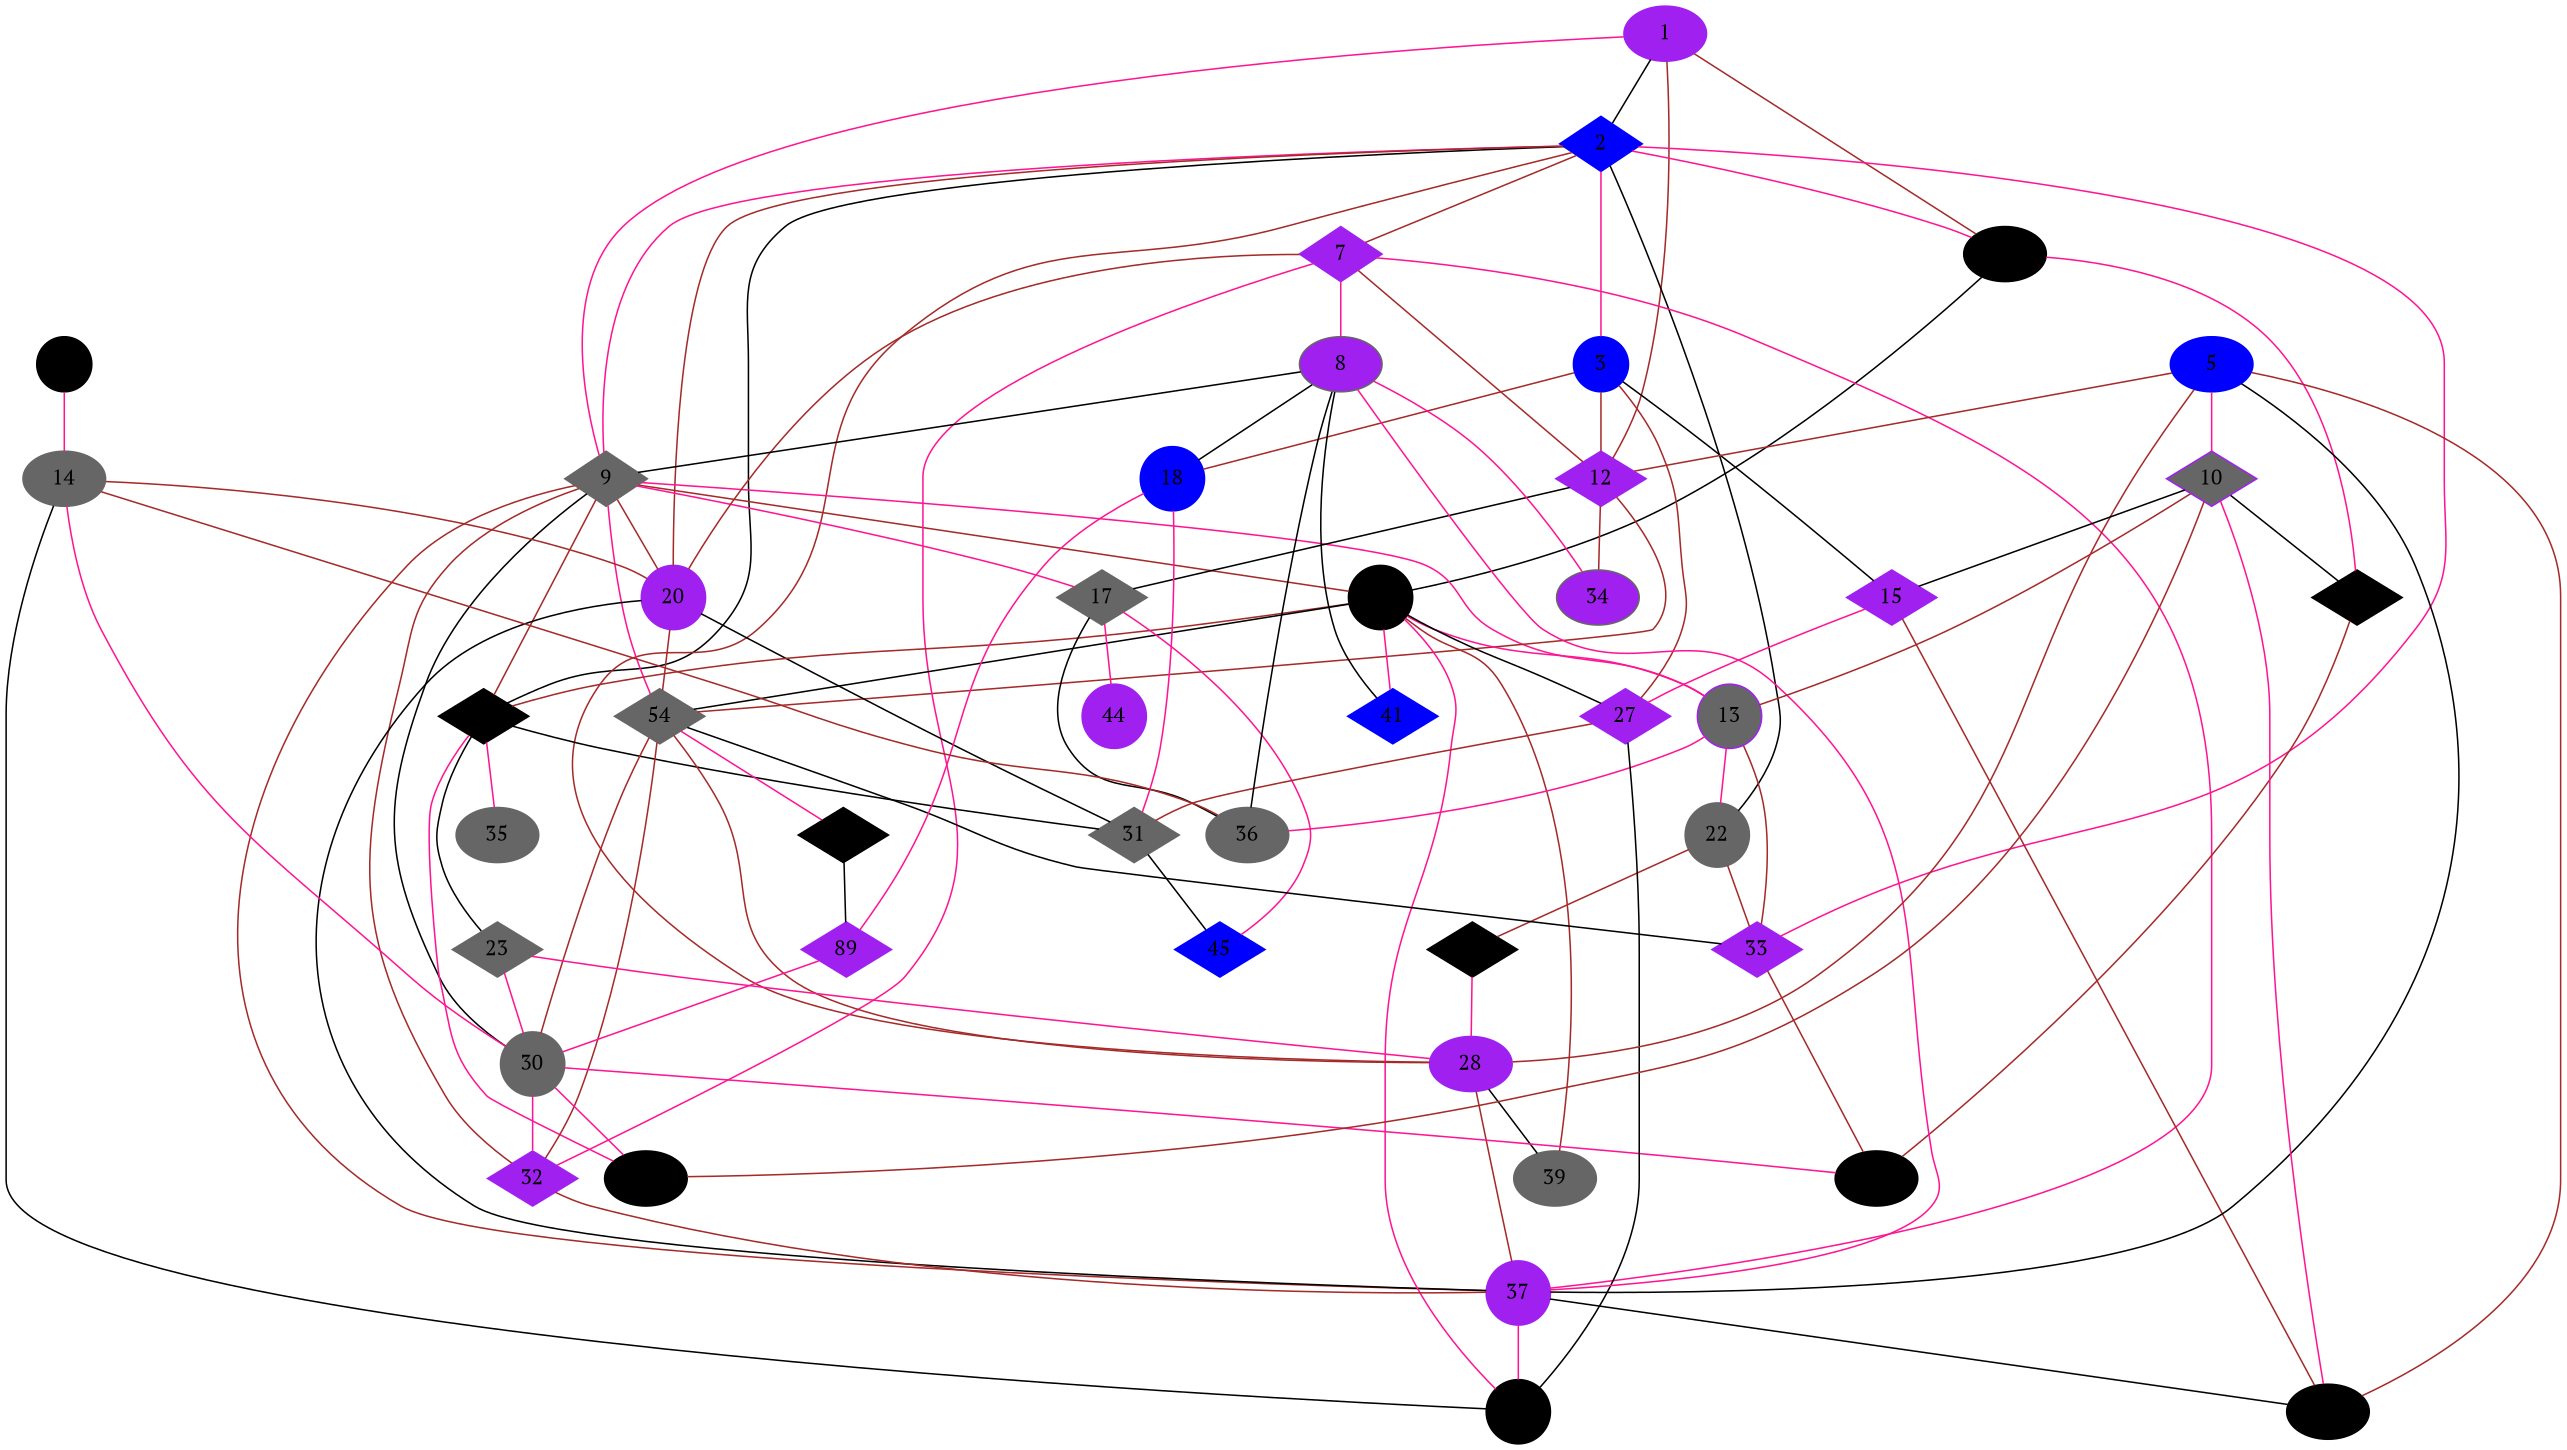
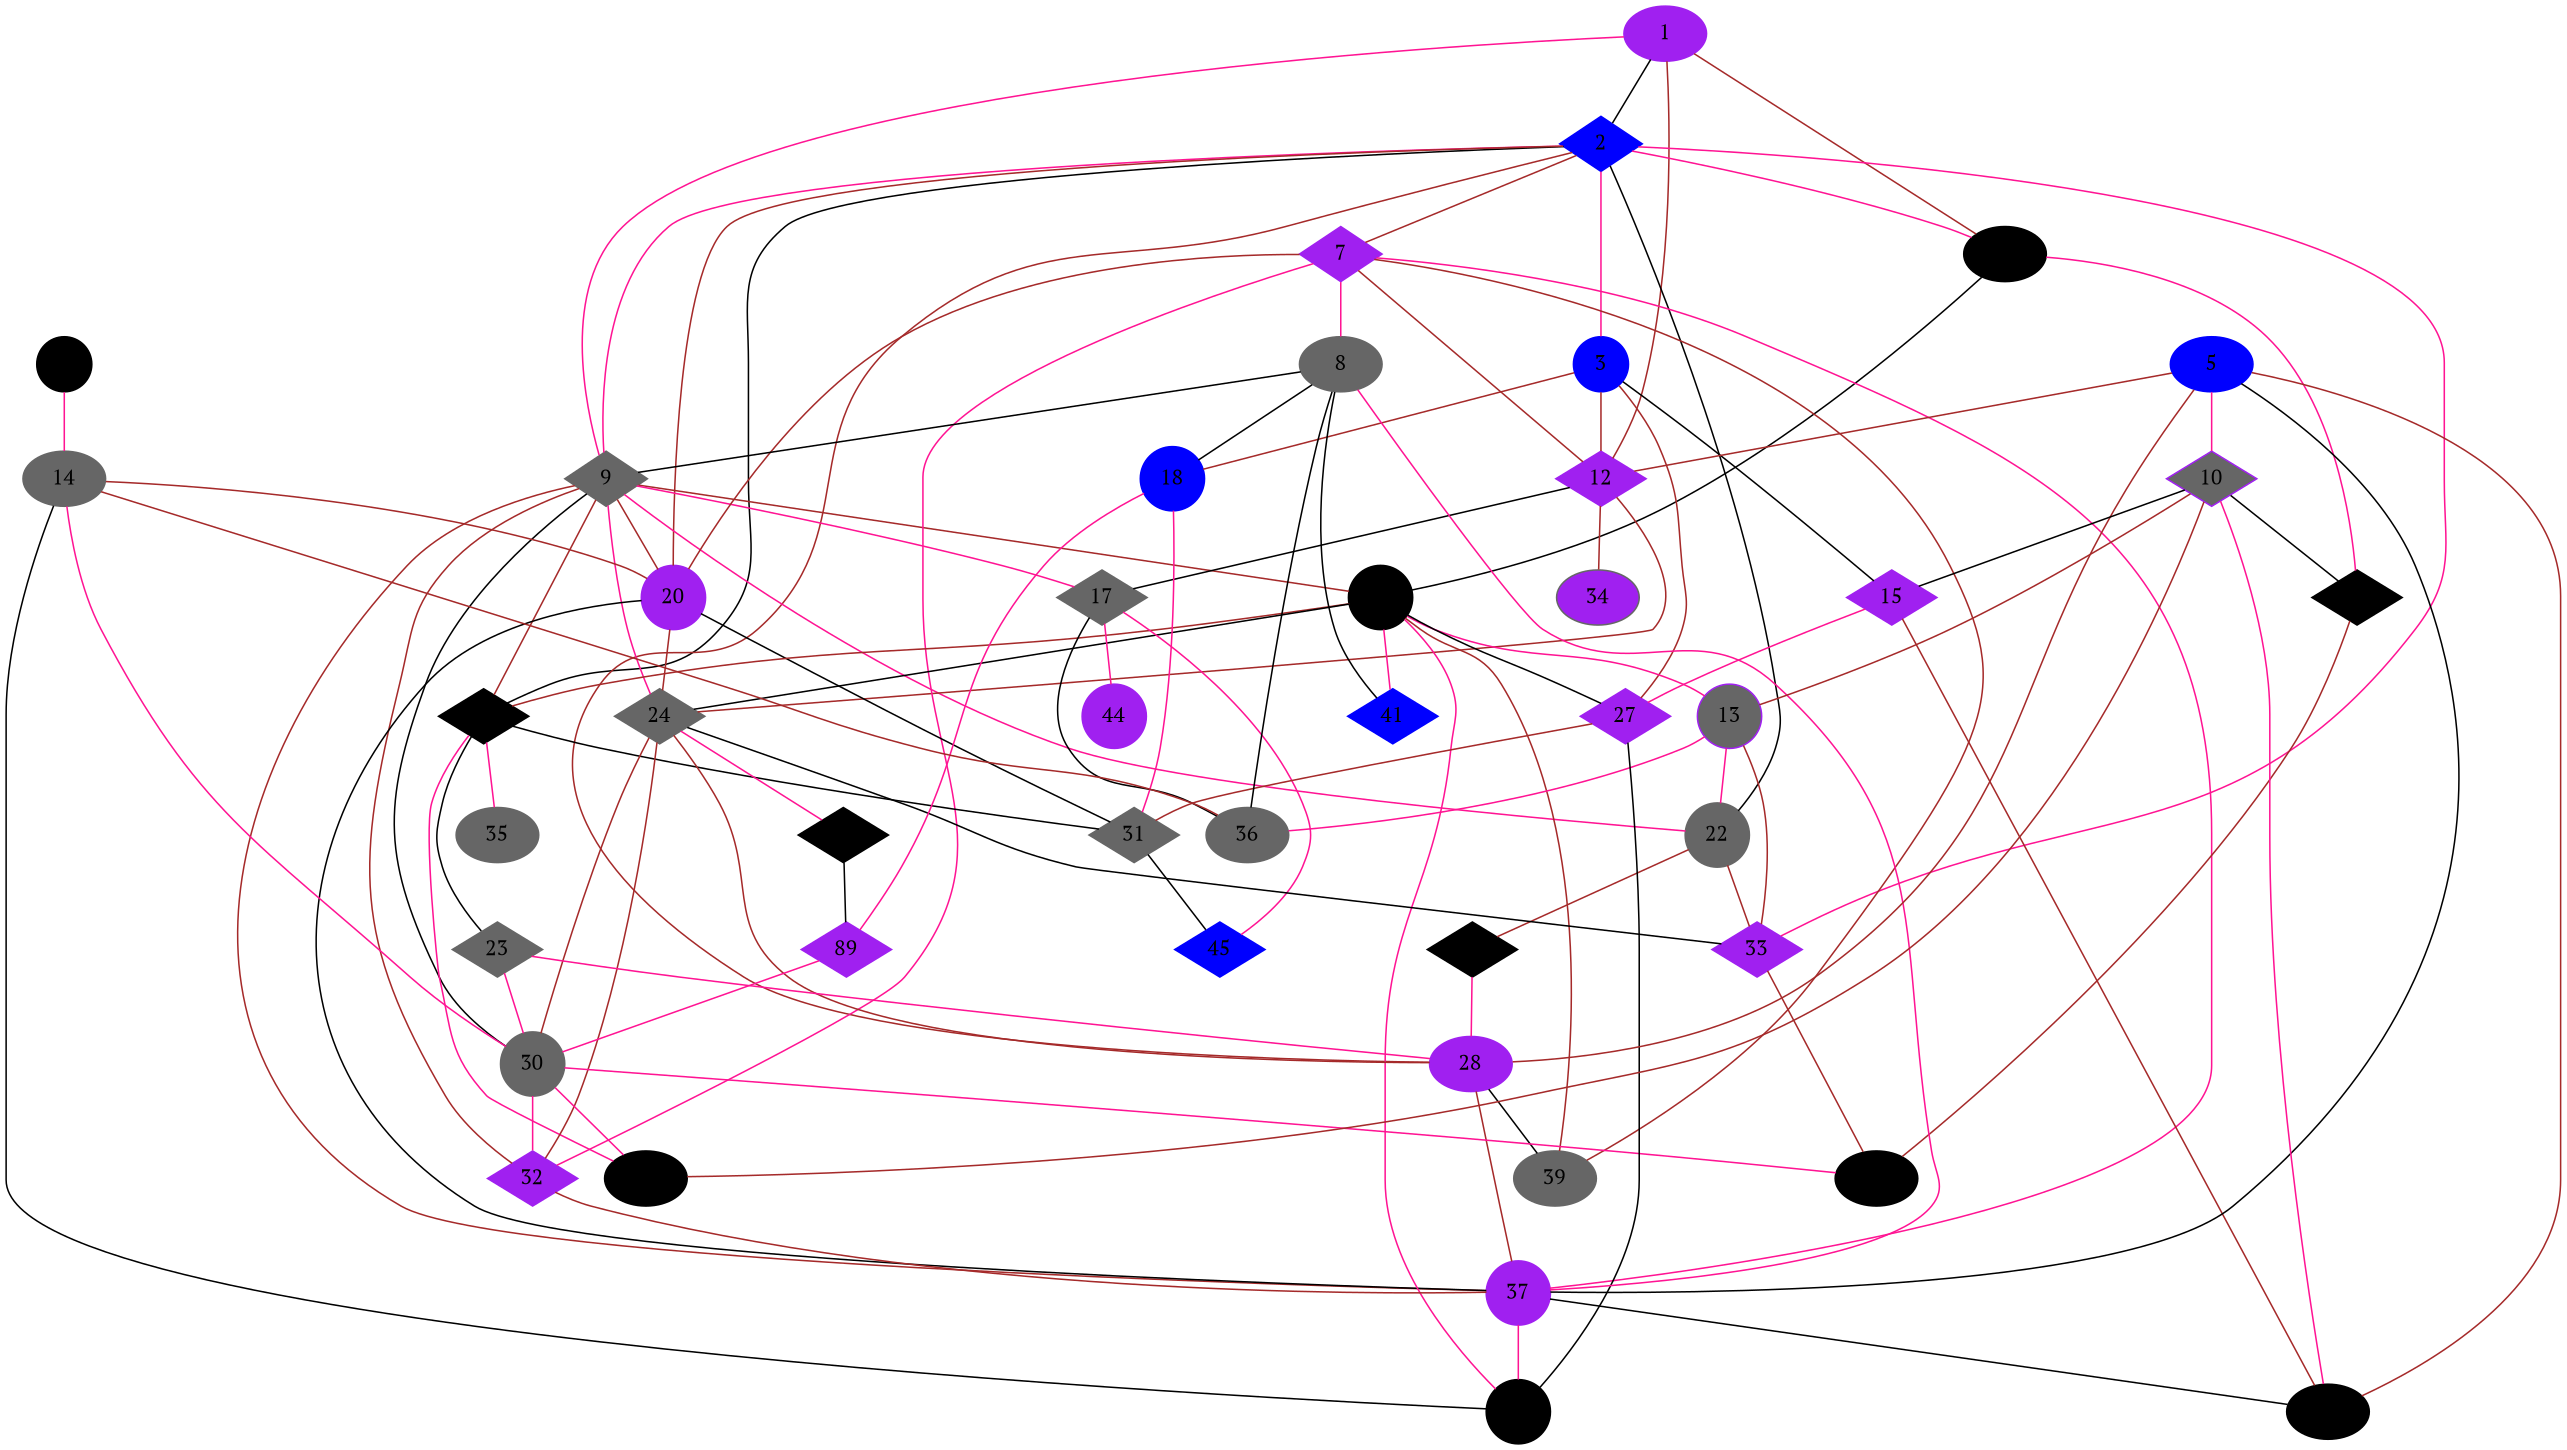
node "8": fillcolor purple -> gray40
edge "8" -- "34": removed
edge "9" -- "13": now "9" -- "22"
edge "7" -- "39": added
node "54": label "54" -> "24"
